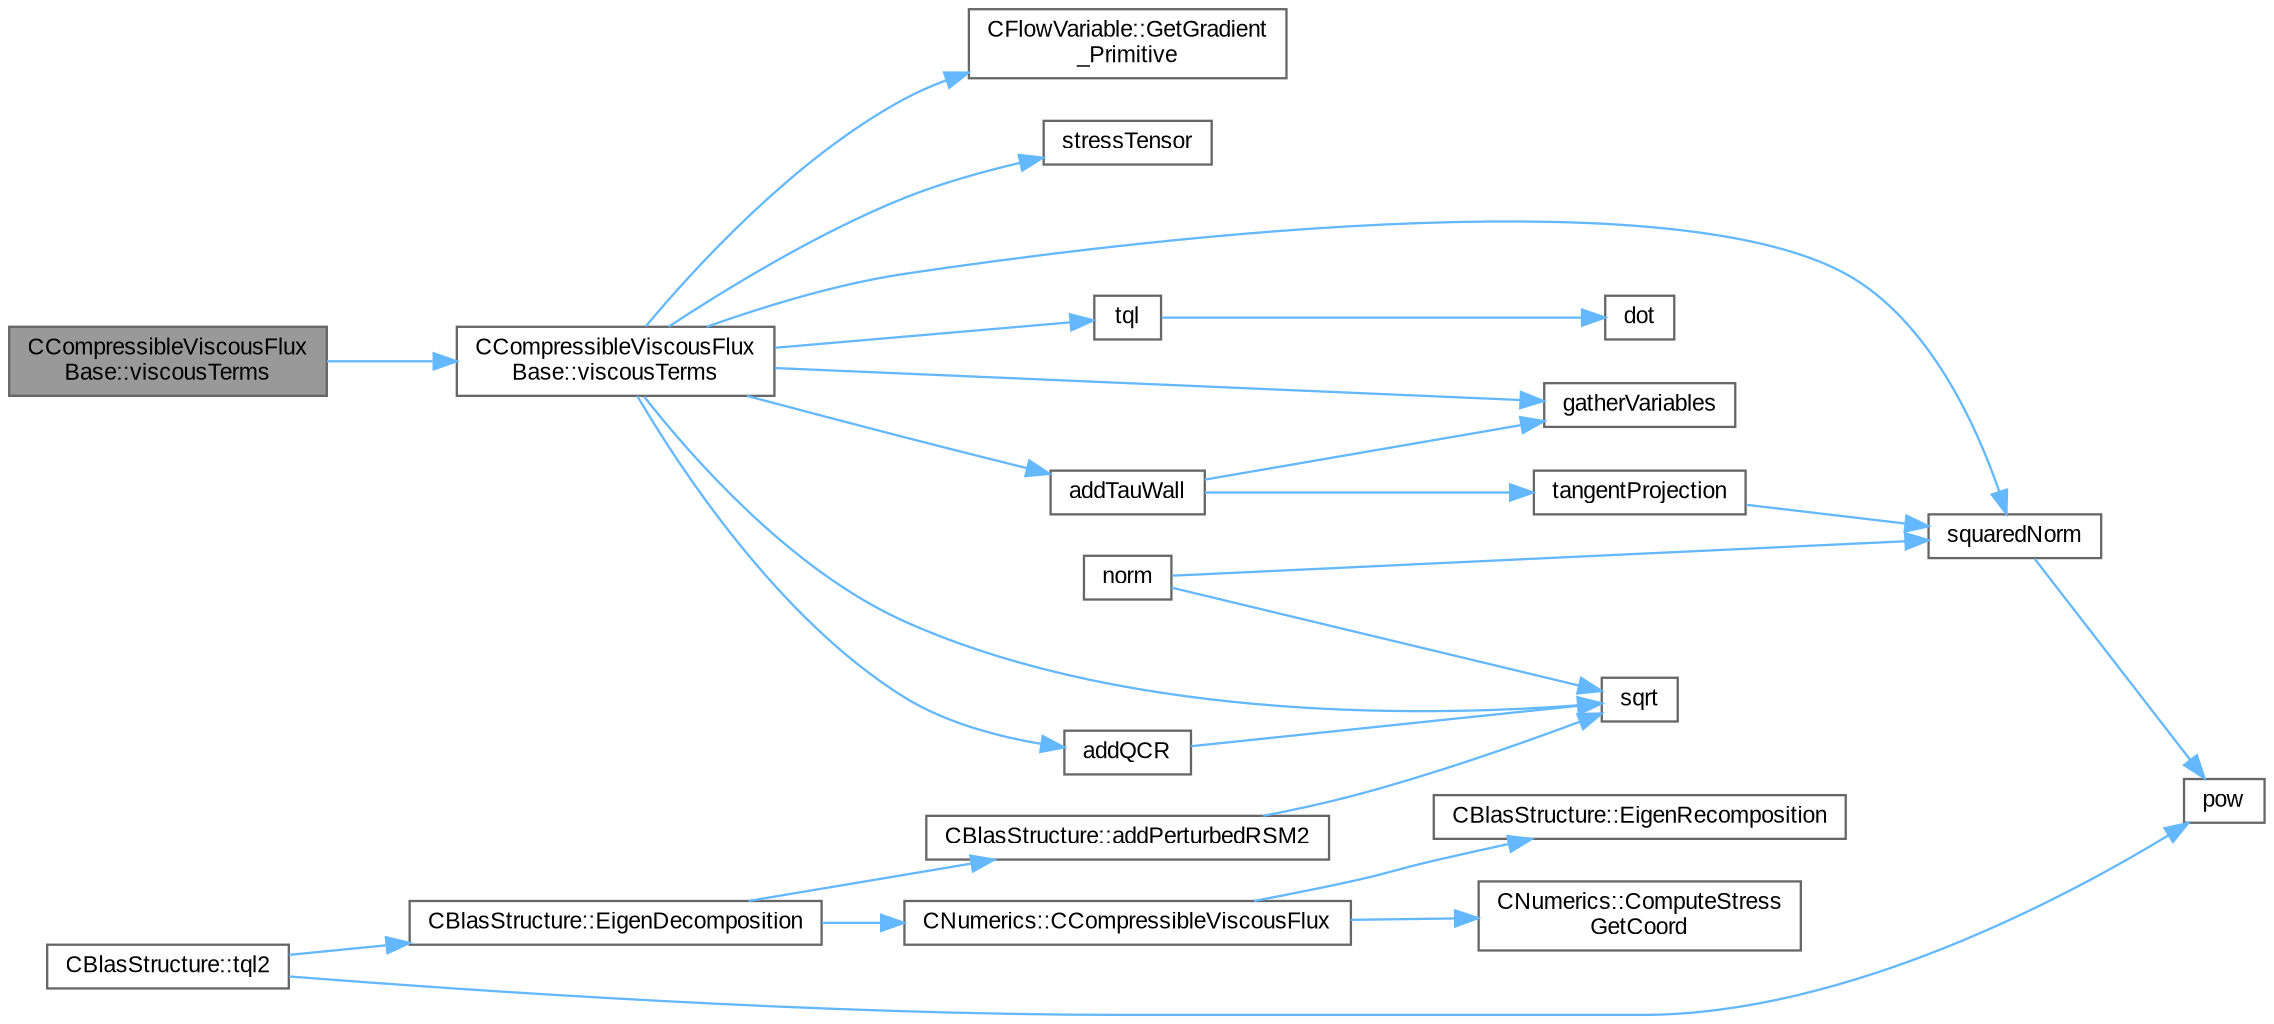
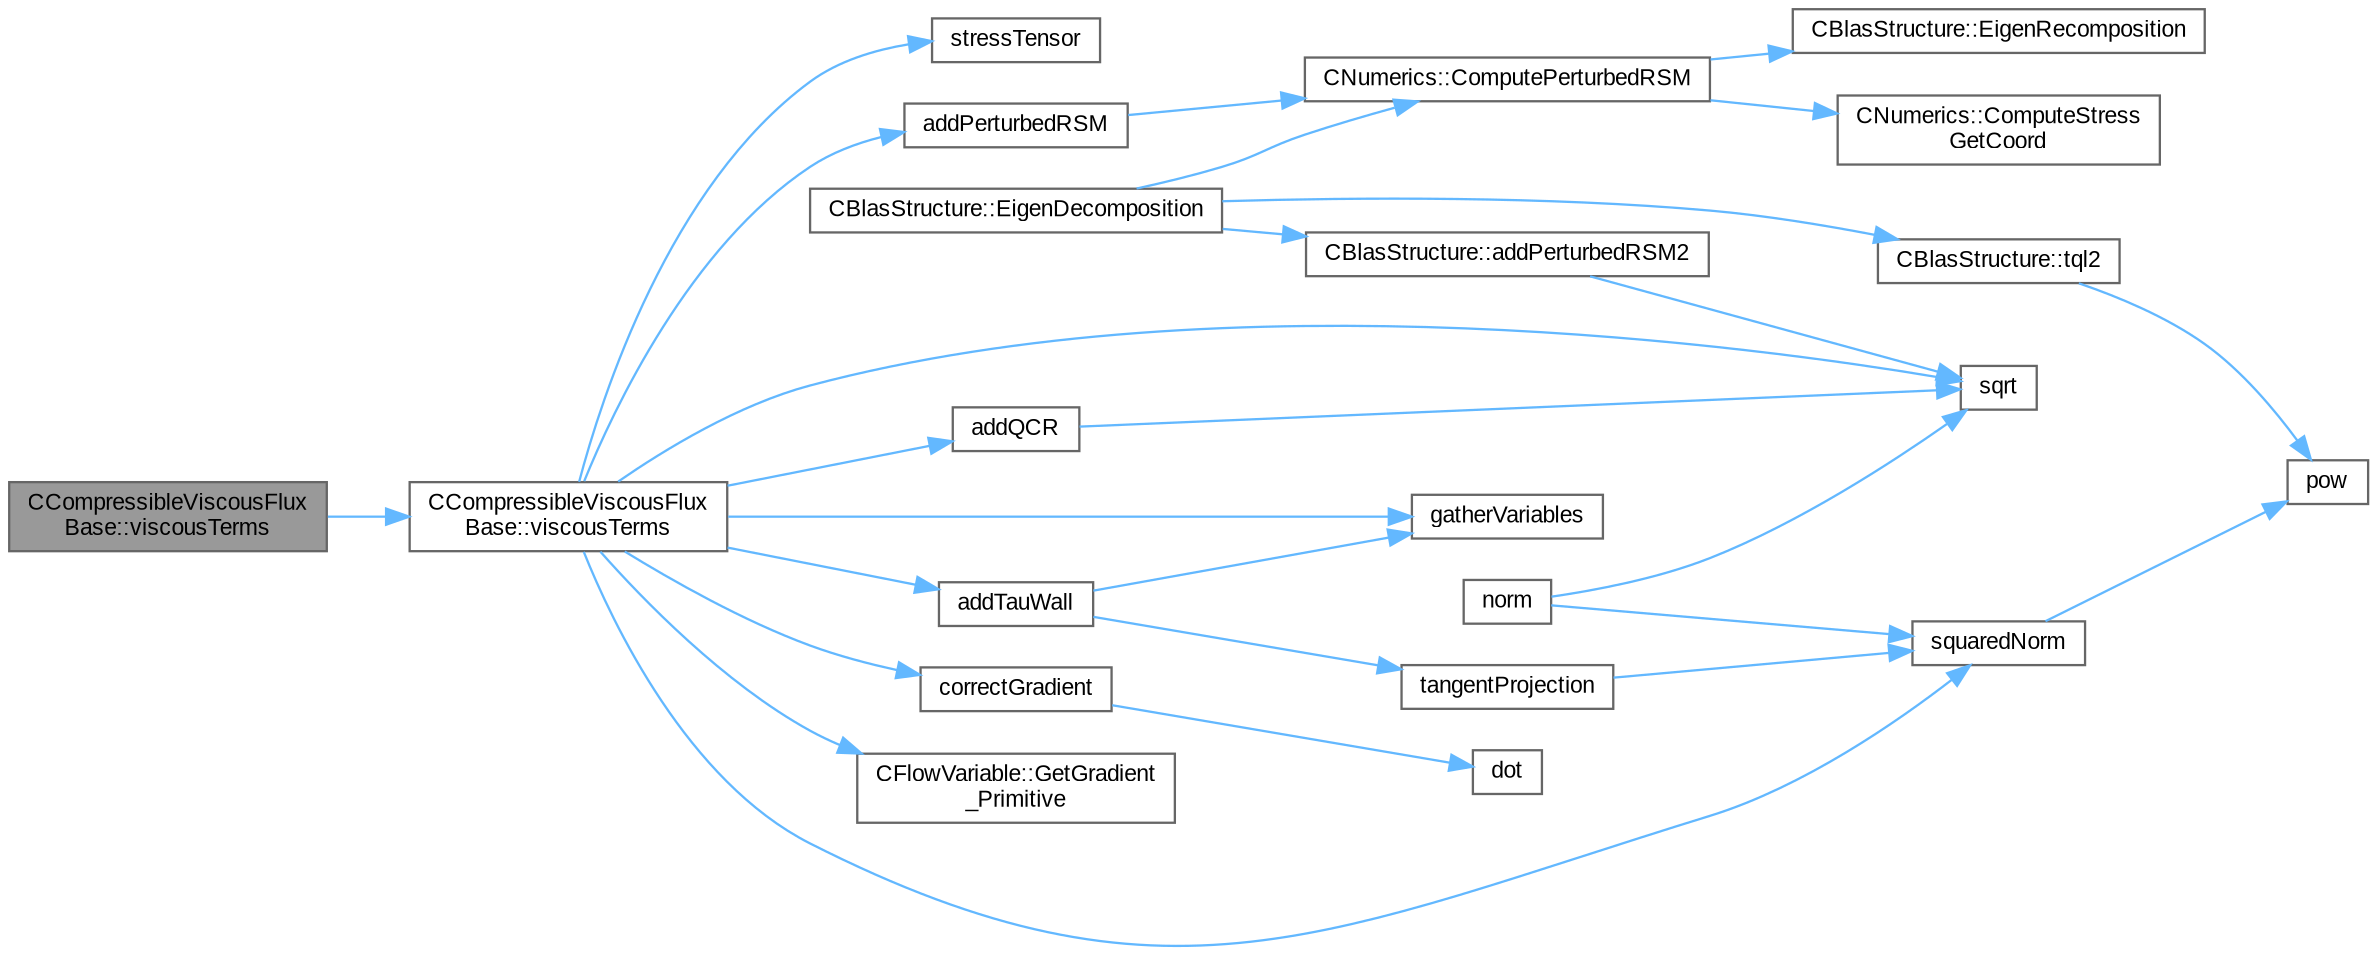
node "addPerturbedRSM": added
node "tql": label "tql" -> "correctGradient"
node "CNumerics::CCompressibleViscousFlux": label "CNumerics::CCompressibleViscousFlux" -> "CNumerics::ComputePerturbedRSM"
edge "CBlasStructure::tql2" -> "CBlasStructure::EigenDecomposition": reversed
